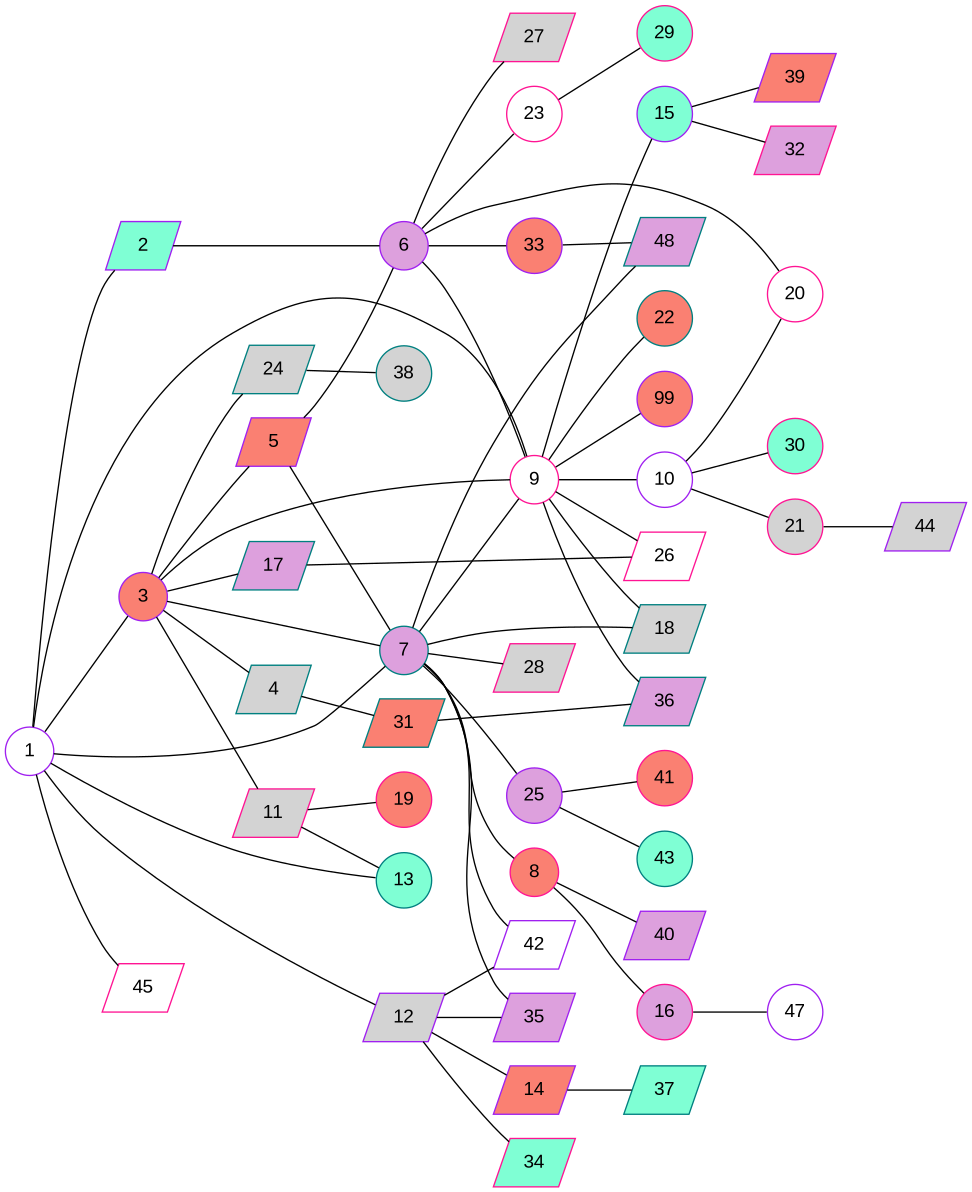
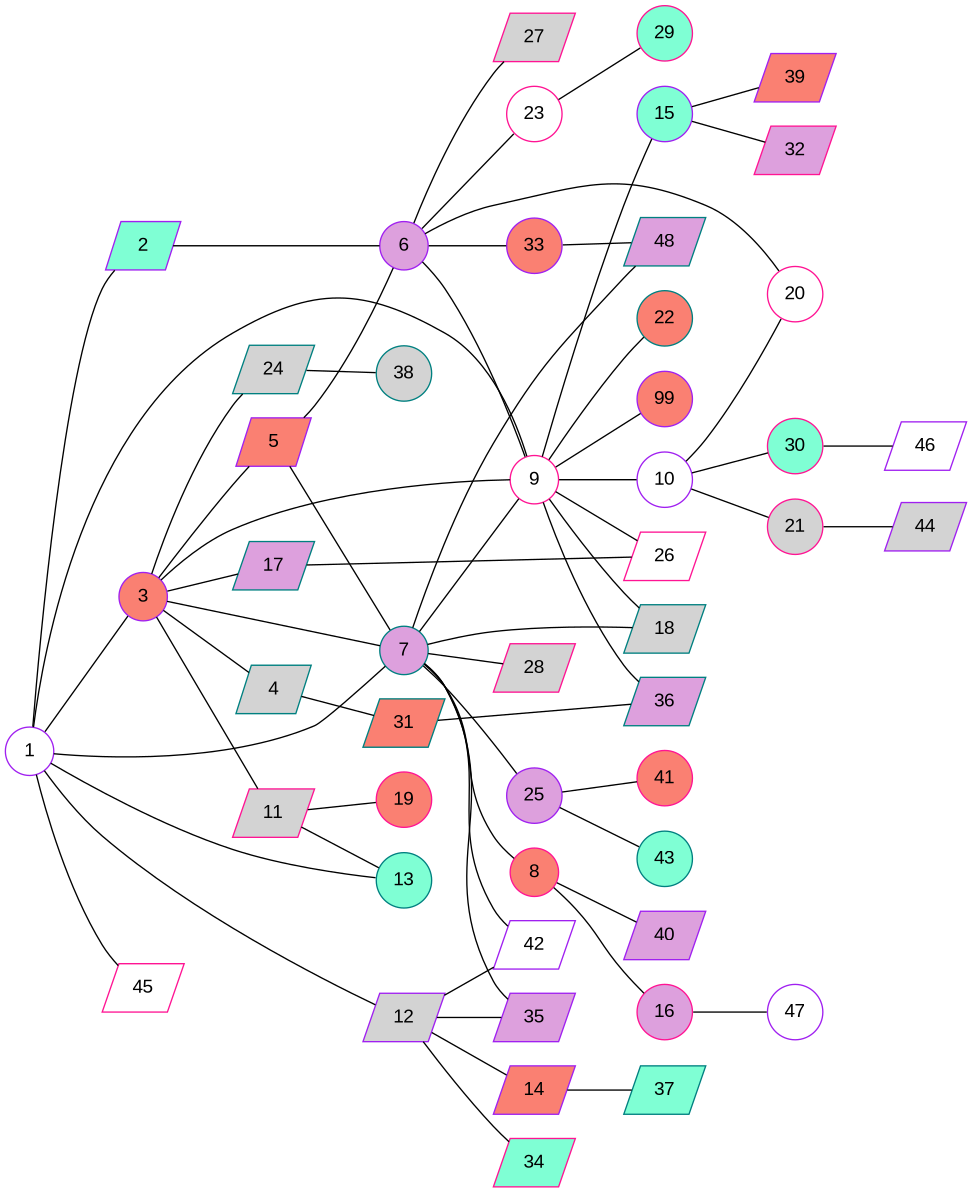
node "46": added
